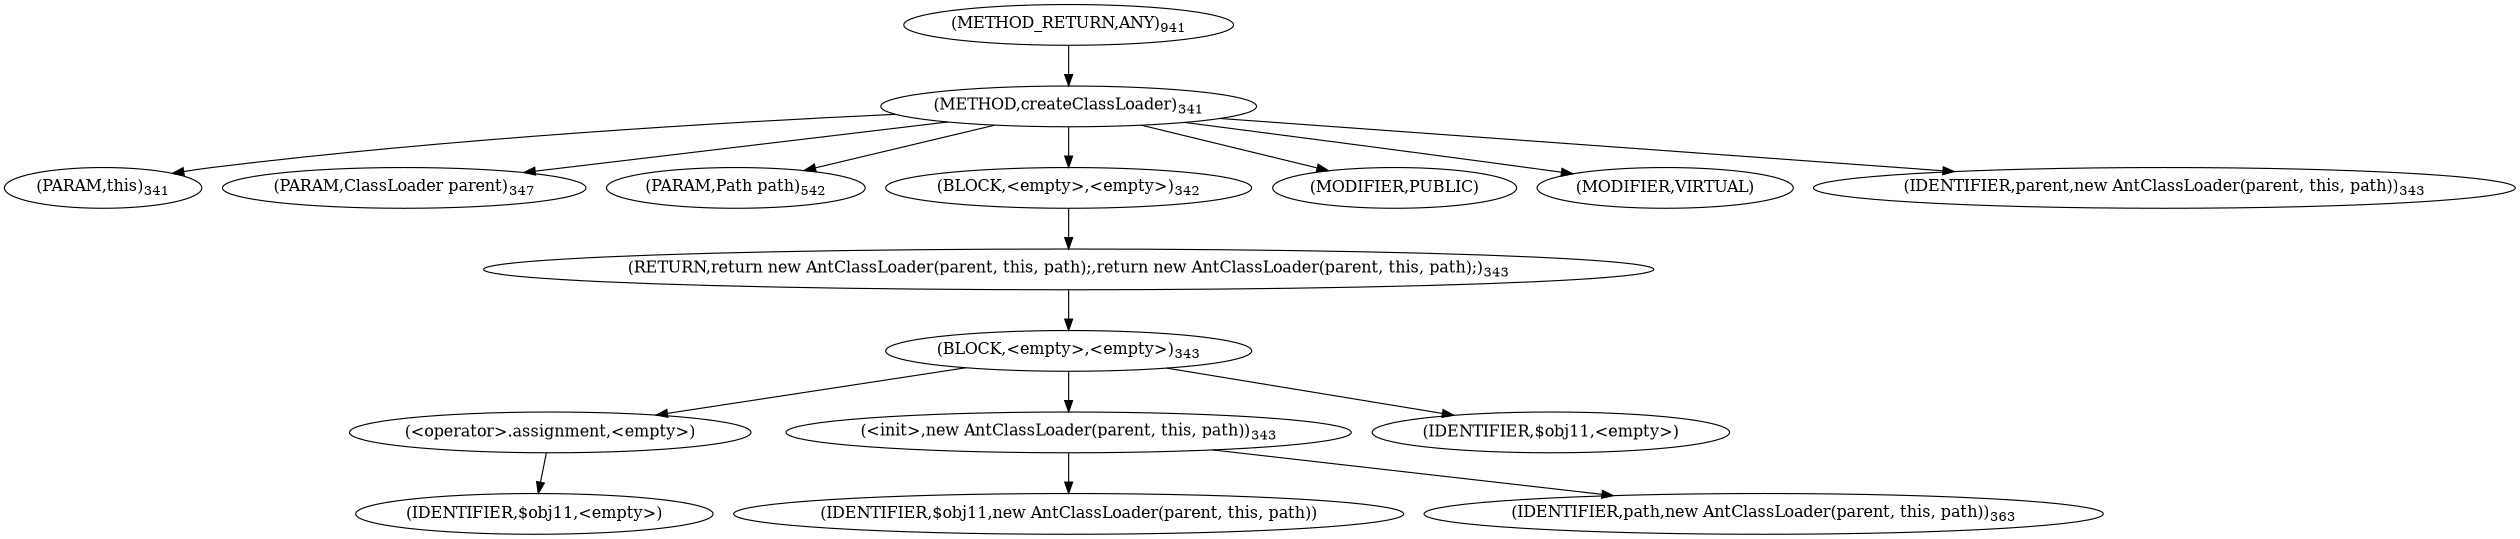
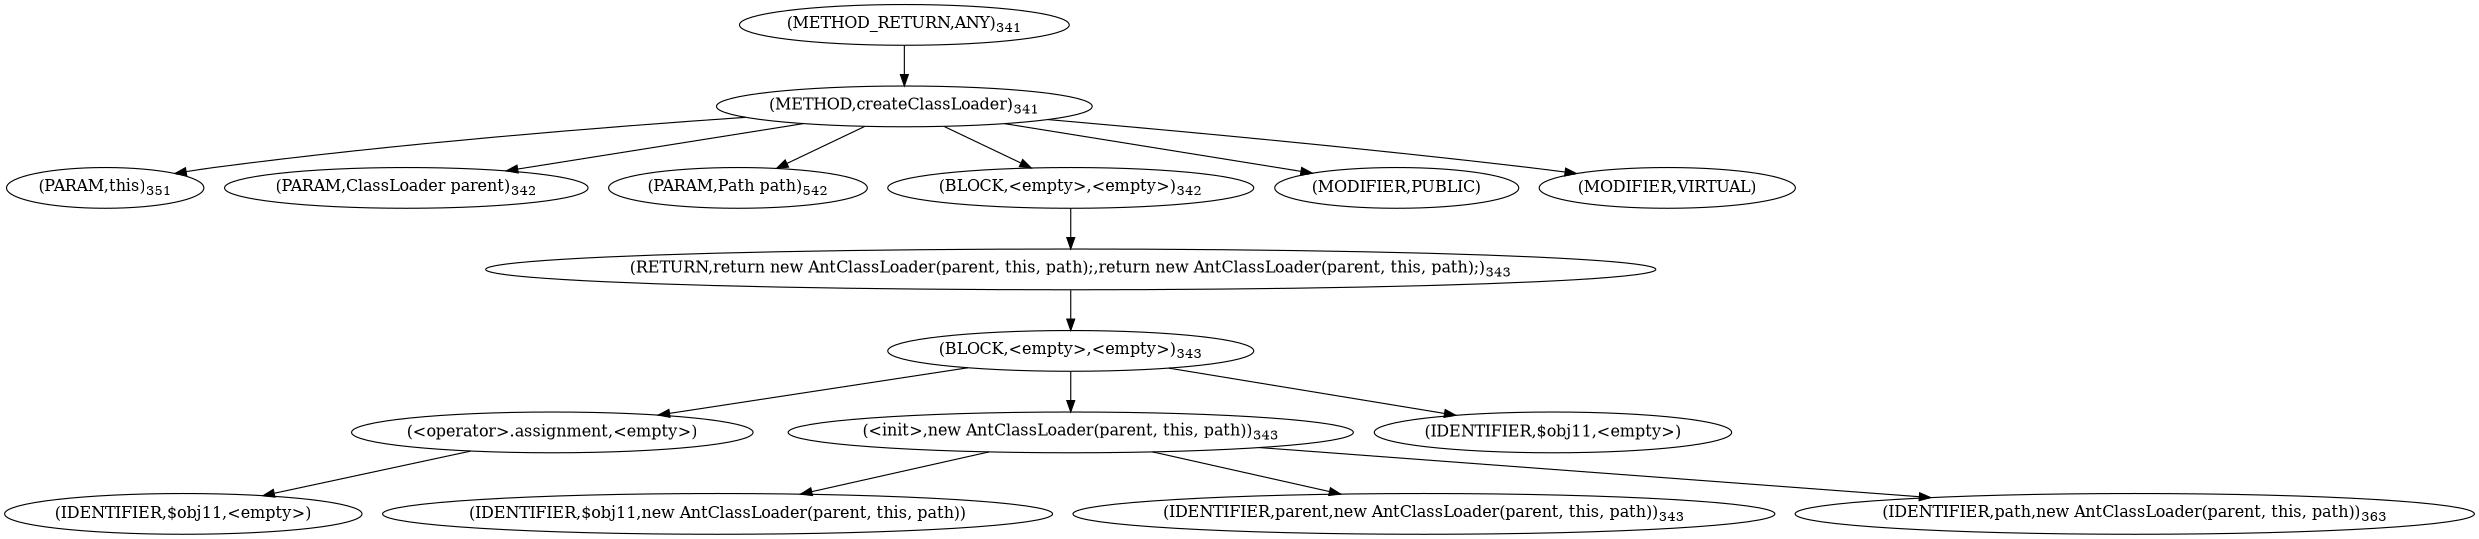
node "(METHOD_RETURN,ANY)": text "941" -> "341"
edge "(METHOD,createClassLoader)" -> "(IDENTIFIER,parent,new AntClassLoader(parent, this, path))": now "(<init>,new AntClassLoader(parent, this, path))" -> "(IDENTIFIER,parent,new AntClassLoader(parent, this, path))"
node "(PARAM,this)": text "341" -> "351"
node "(PARAM,ClassLoader parent)": text "347" -> "342"
